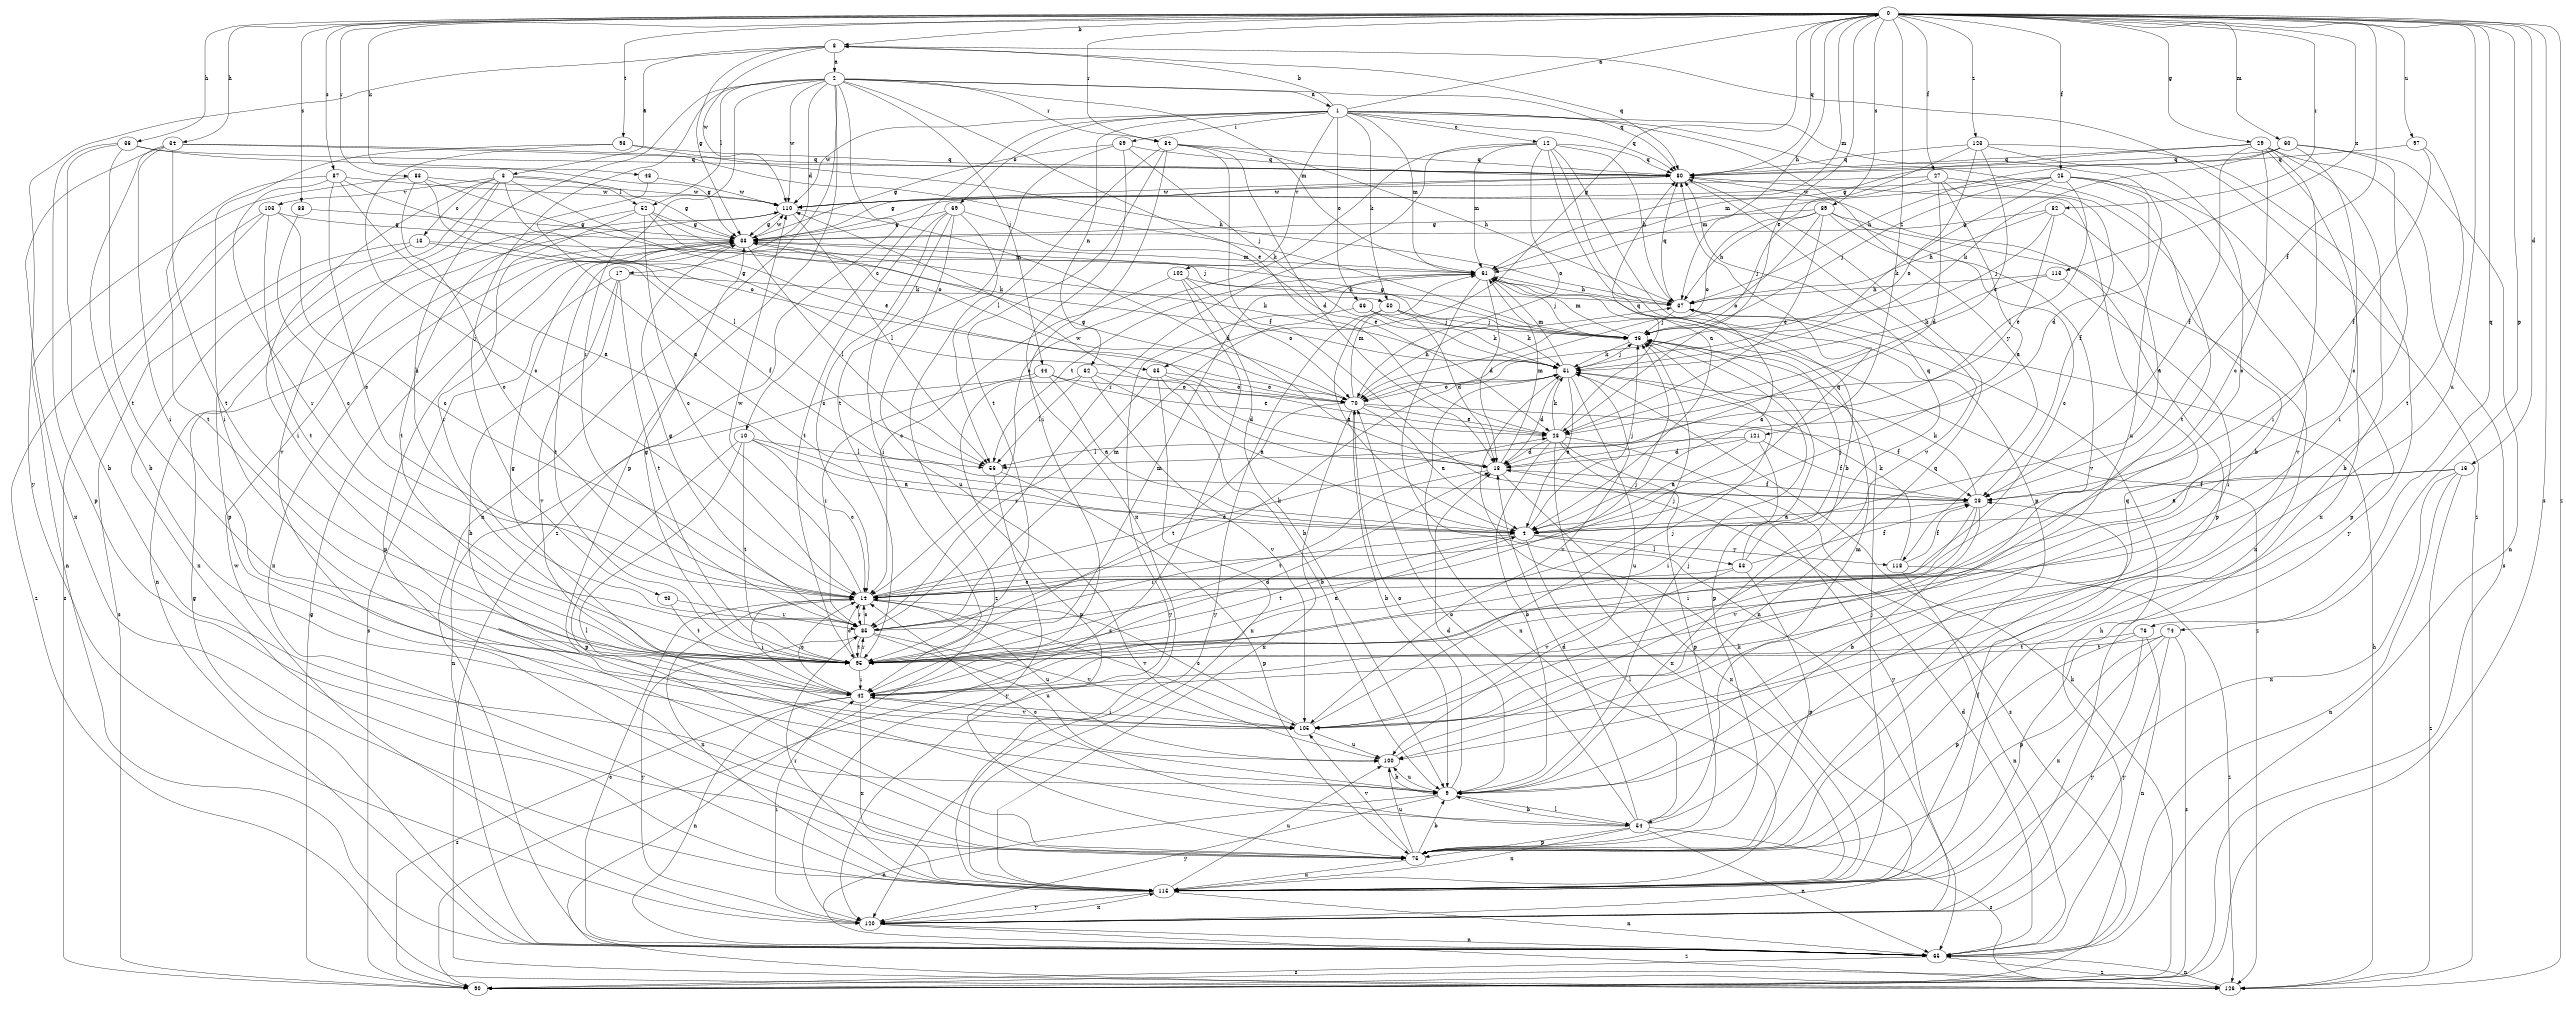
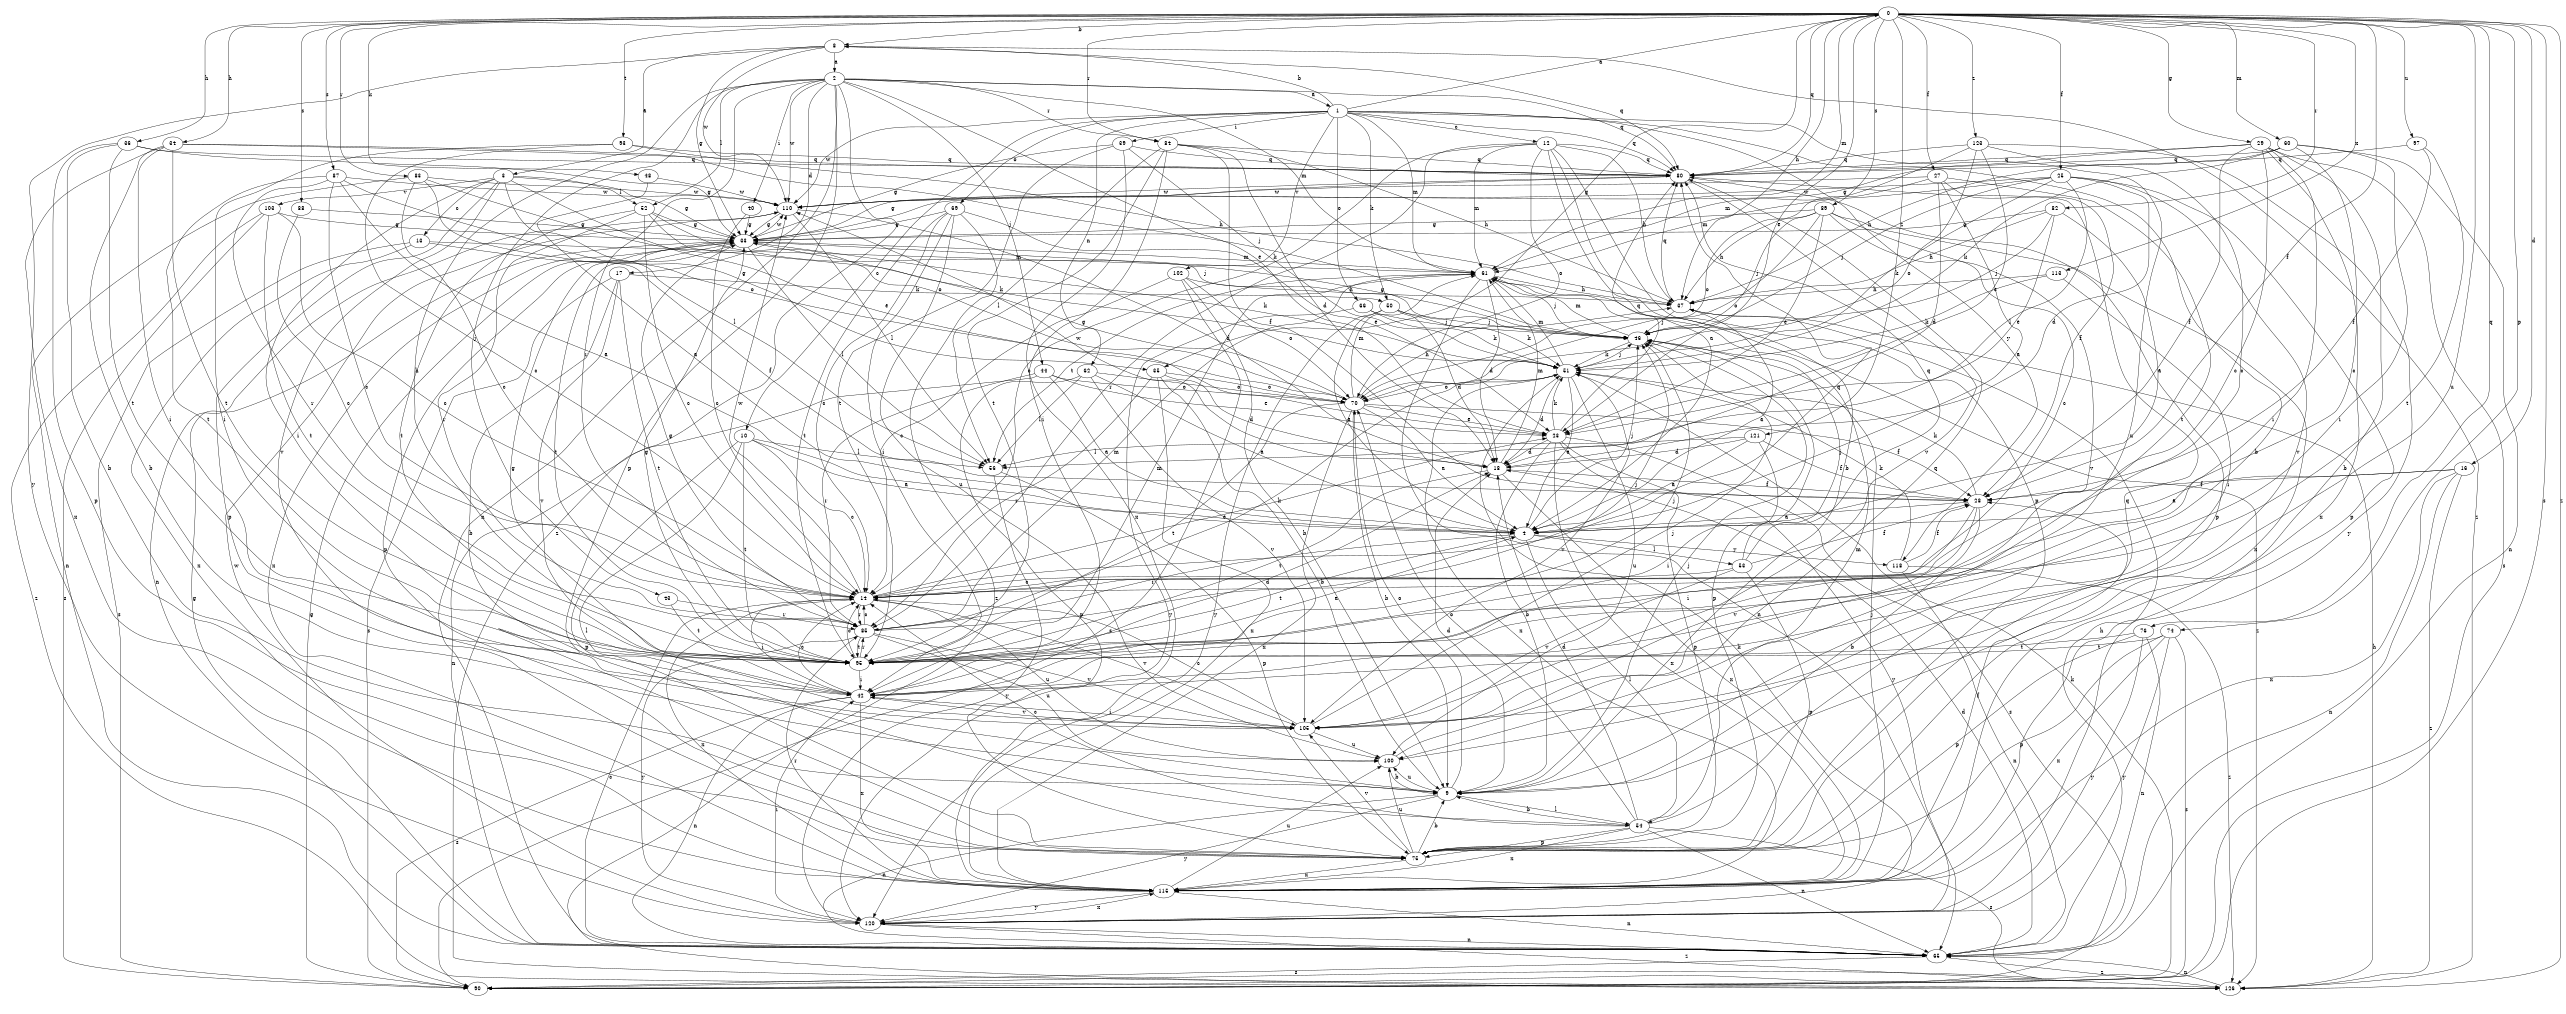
node "40": added
